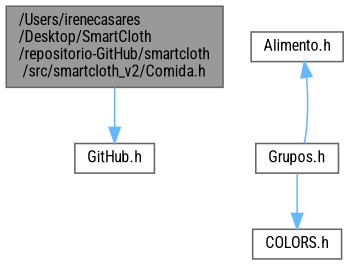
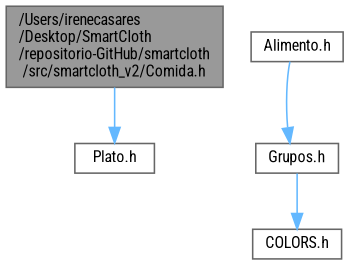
edge "Grupos.h" -> "Alimento.h": reversed
node "GitHub.h": label "GitHub.h" -> "Plato.h"
